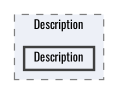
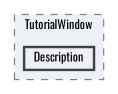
cluster "Description": label "Description" -> "TutorialWindow"
